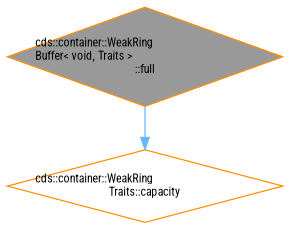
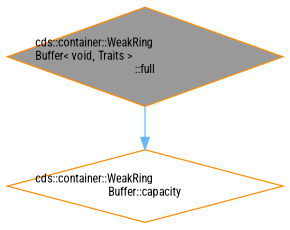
node "cds::container::WeakRing Traits::capacity": label "cds::container::WeakRing Traits::capacity" -> "cds::container::WeakRing Buffer::capacity"
